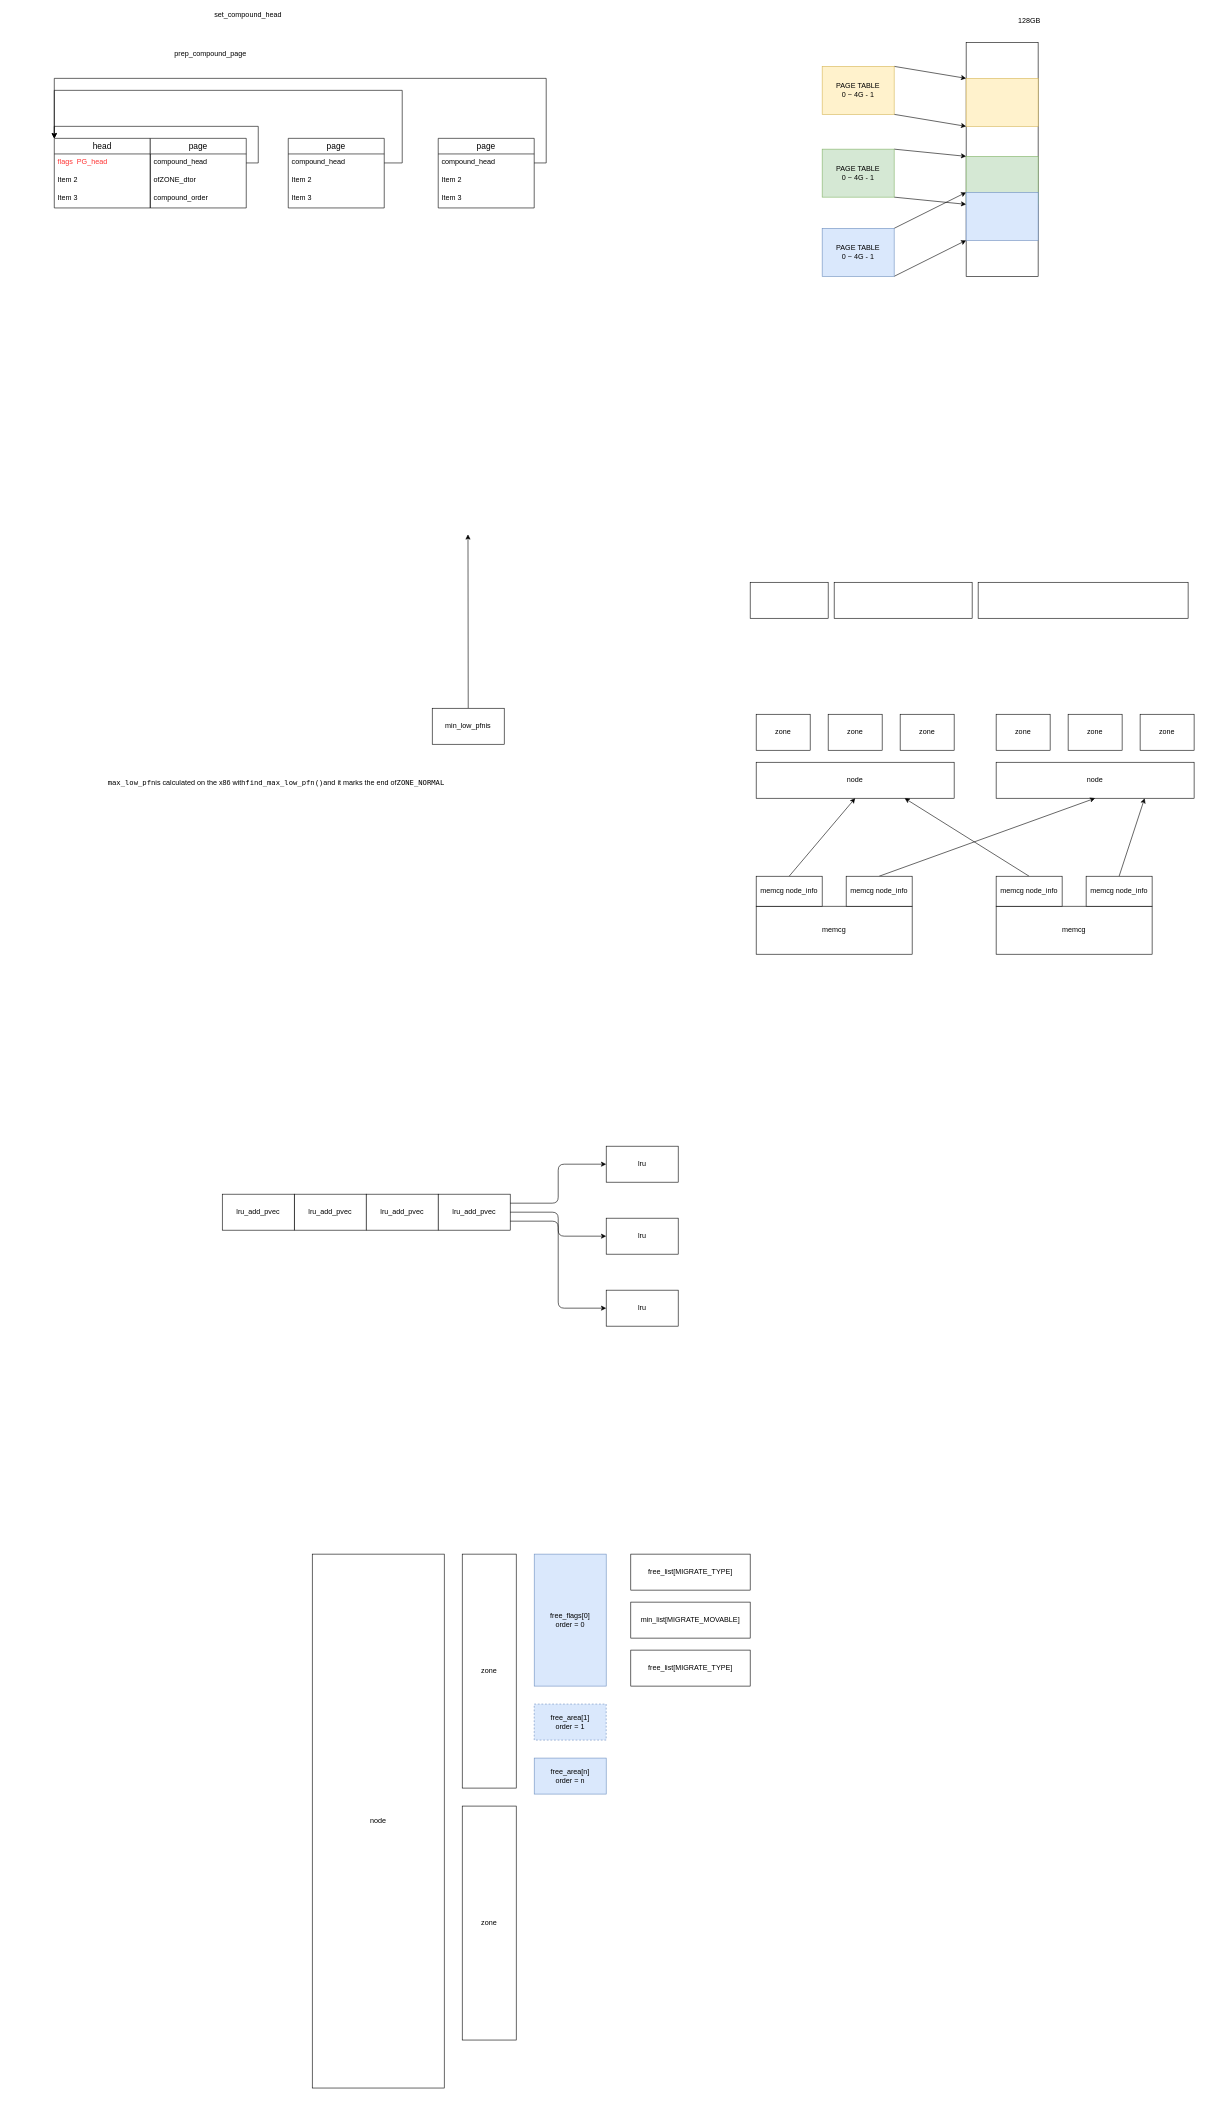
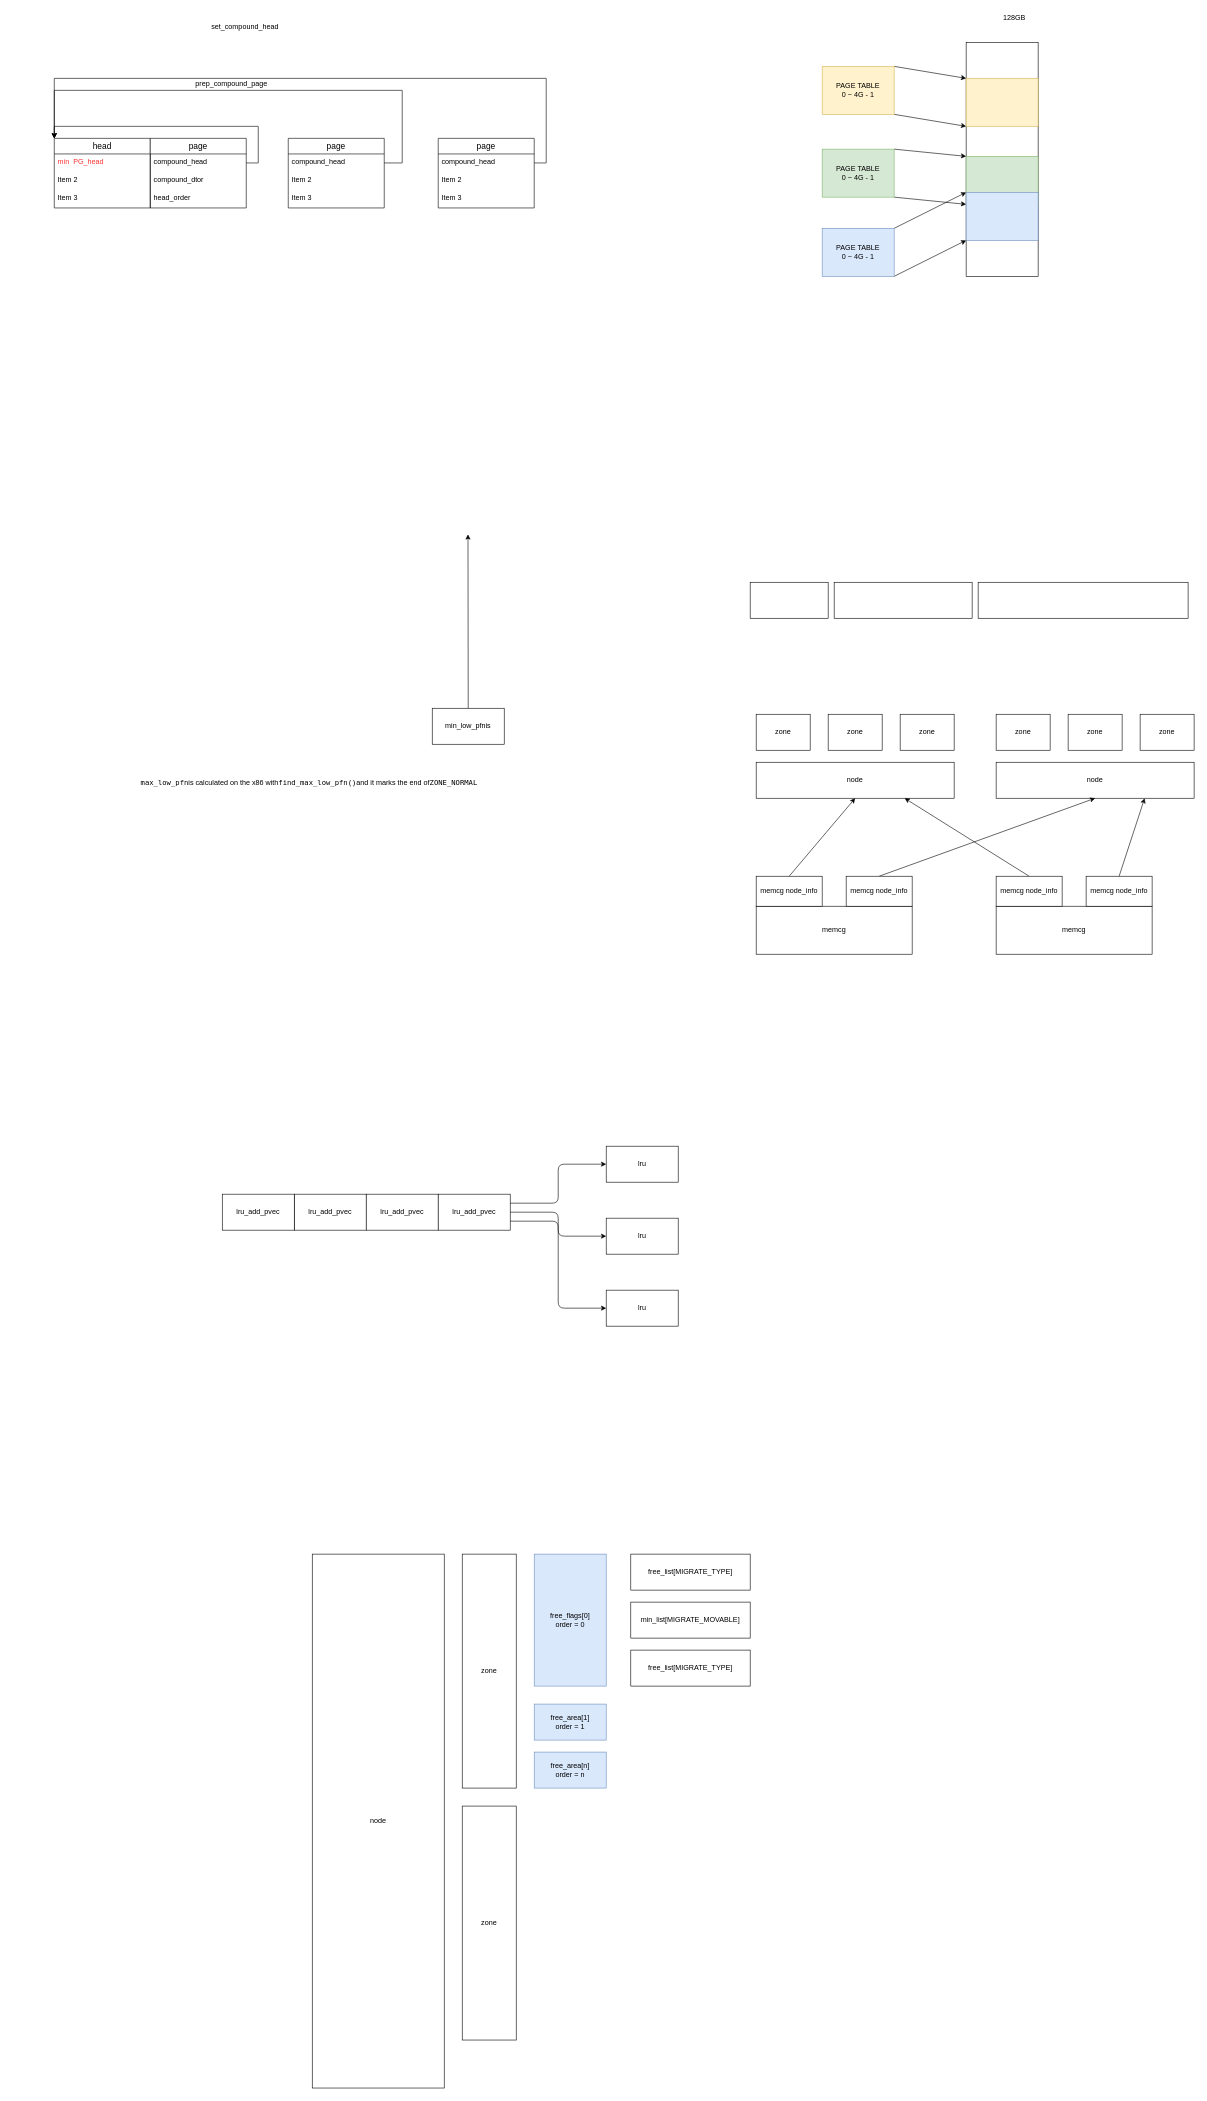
node "set_compound_head": moved (311, 21) -> (308, 33)
node "128GB": moved (1029, 21) -> (1014, 18)
node "prep_compound_page": moved (210, 54) -> (231, 84)
node "flags PG_head": label "flags PG_head" -> "min PG_head"
node "ofZONE_dtor": label "ofZONE_dtor" -> "compound_dtor"
node "compound_order": label "compound_order" -> "head_order"
node "max_low_pfnis calculated on the x86 withfind_max_low_pfn()and it marks the end ofZONE_NORMAL": moved (276, 783) -> (309, 783)
node "free_area[1] order = 1": style dashed -> solid
node "free_area[n] order = n": moved (570, 1776) -> (570, 1770)
